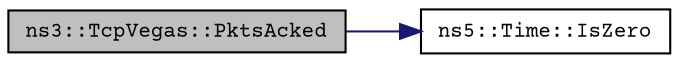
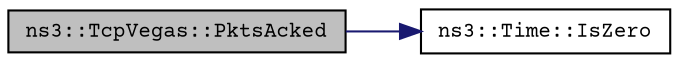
node "ns5::Time::IsZero": label "ns5::Time::IsZero" -> "ns3::Time::IsZero"
